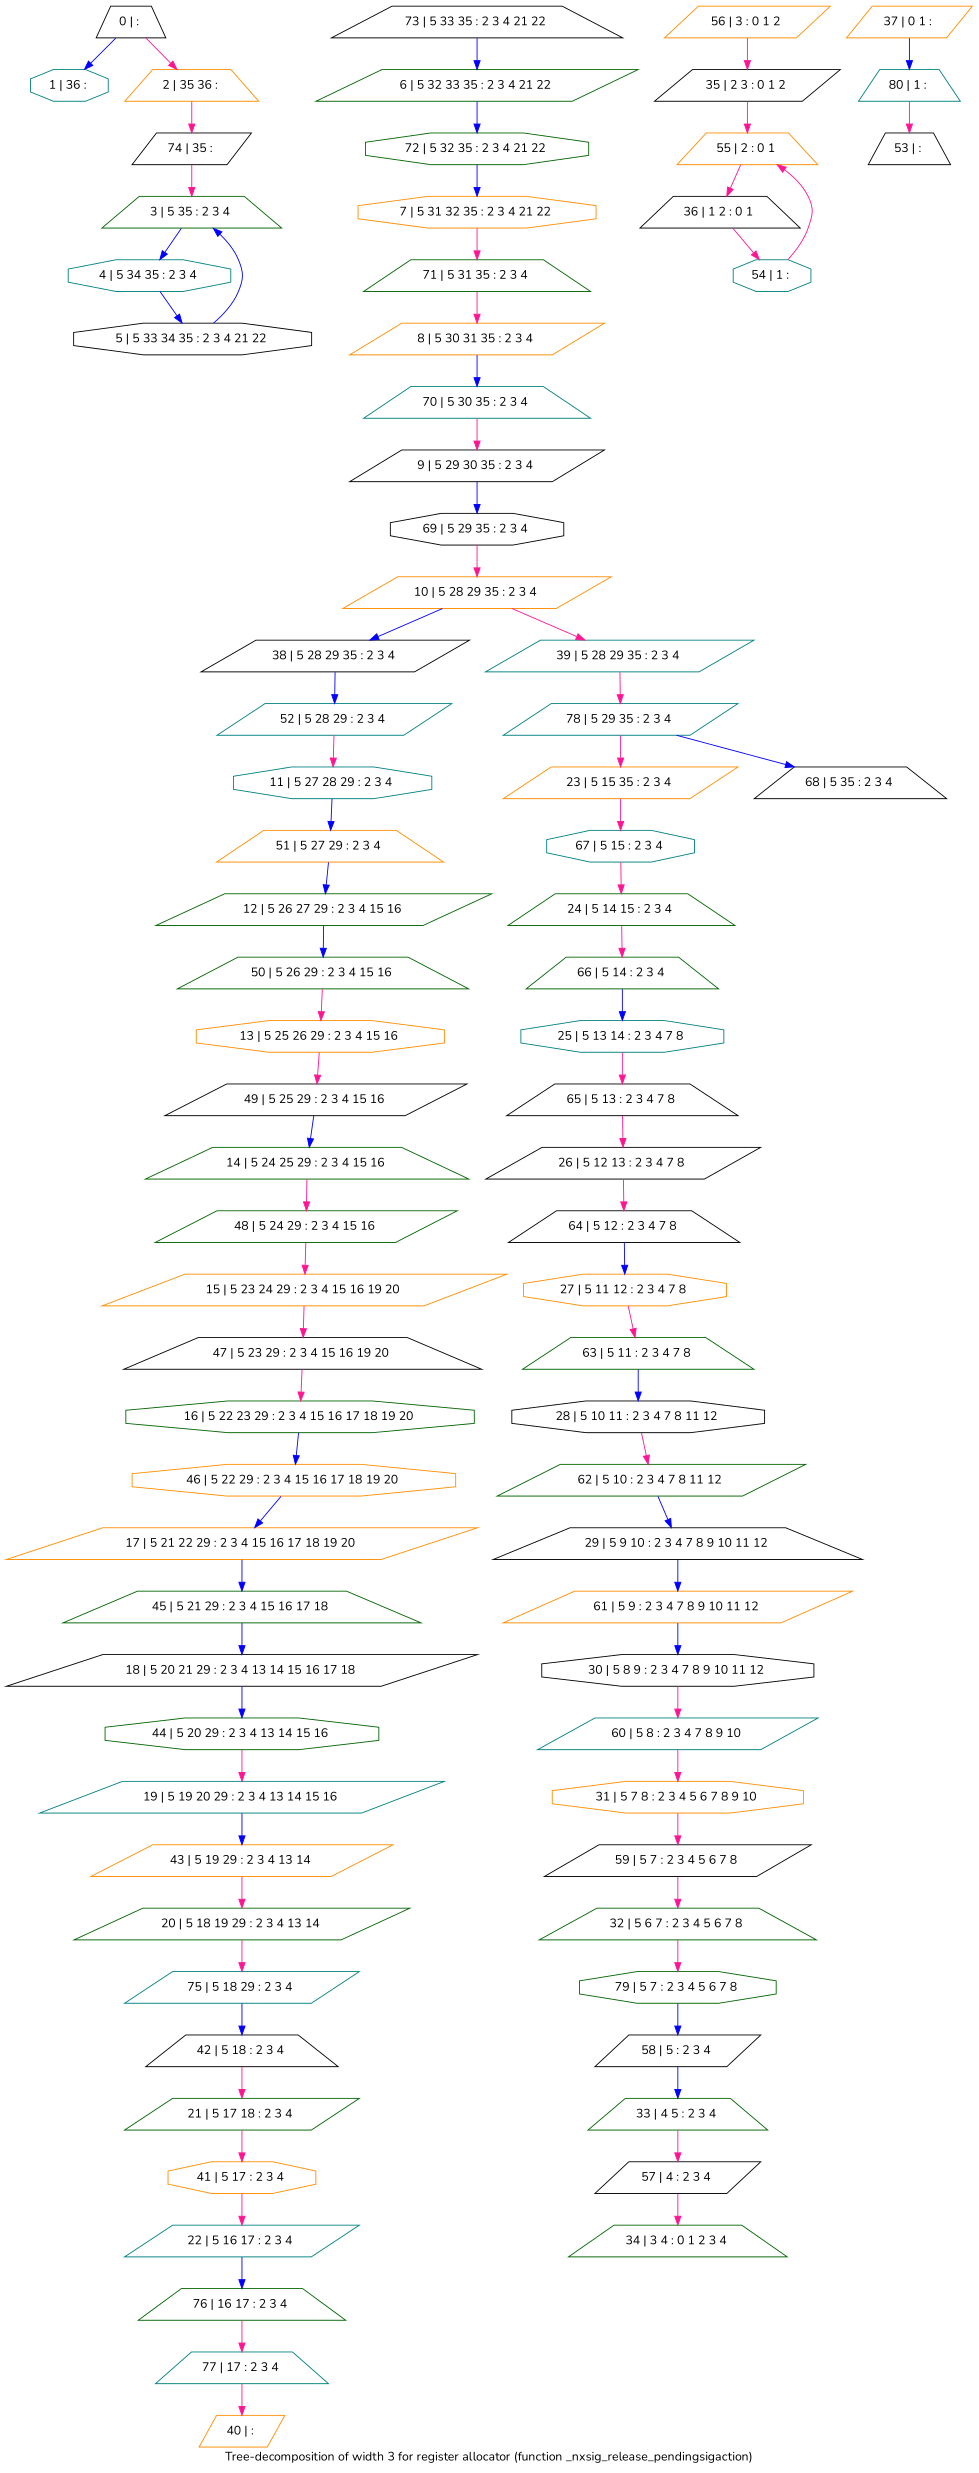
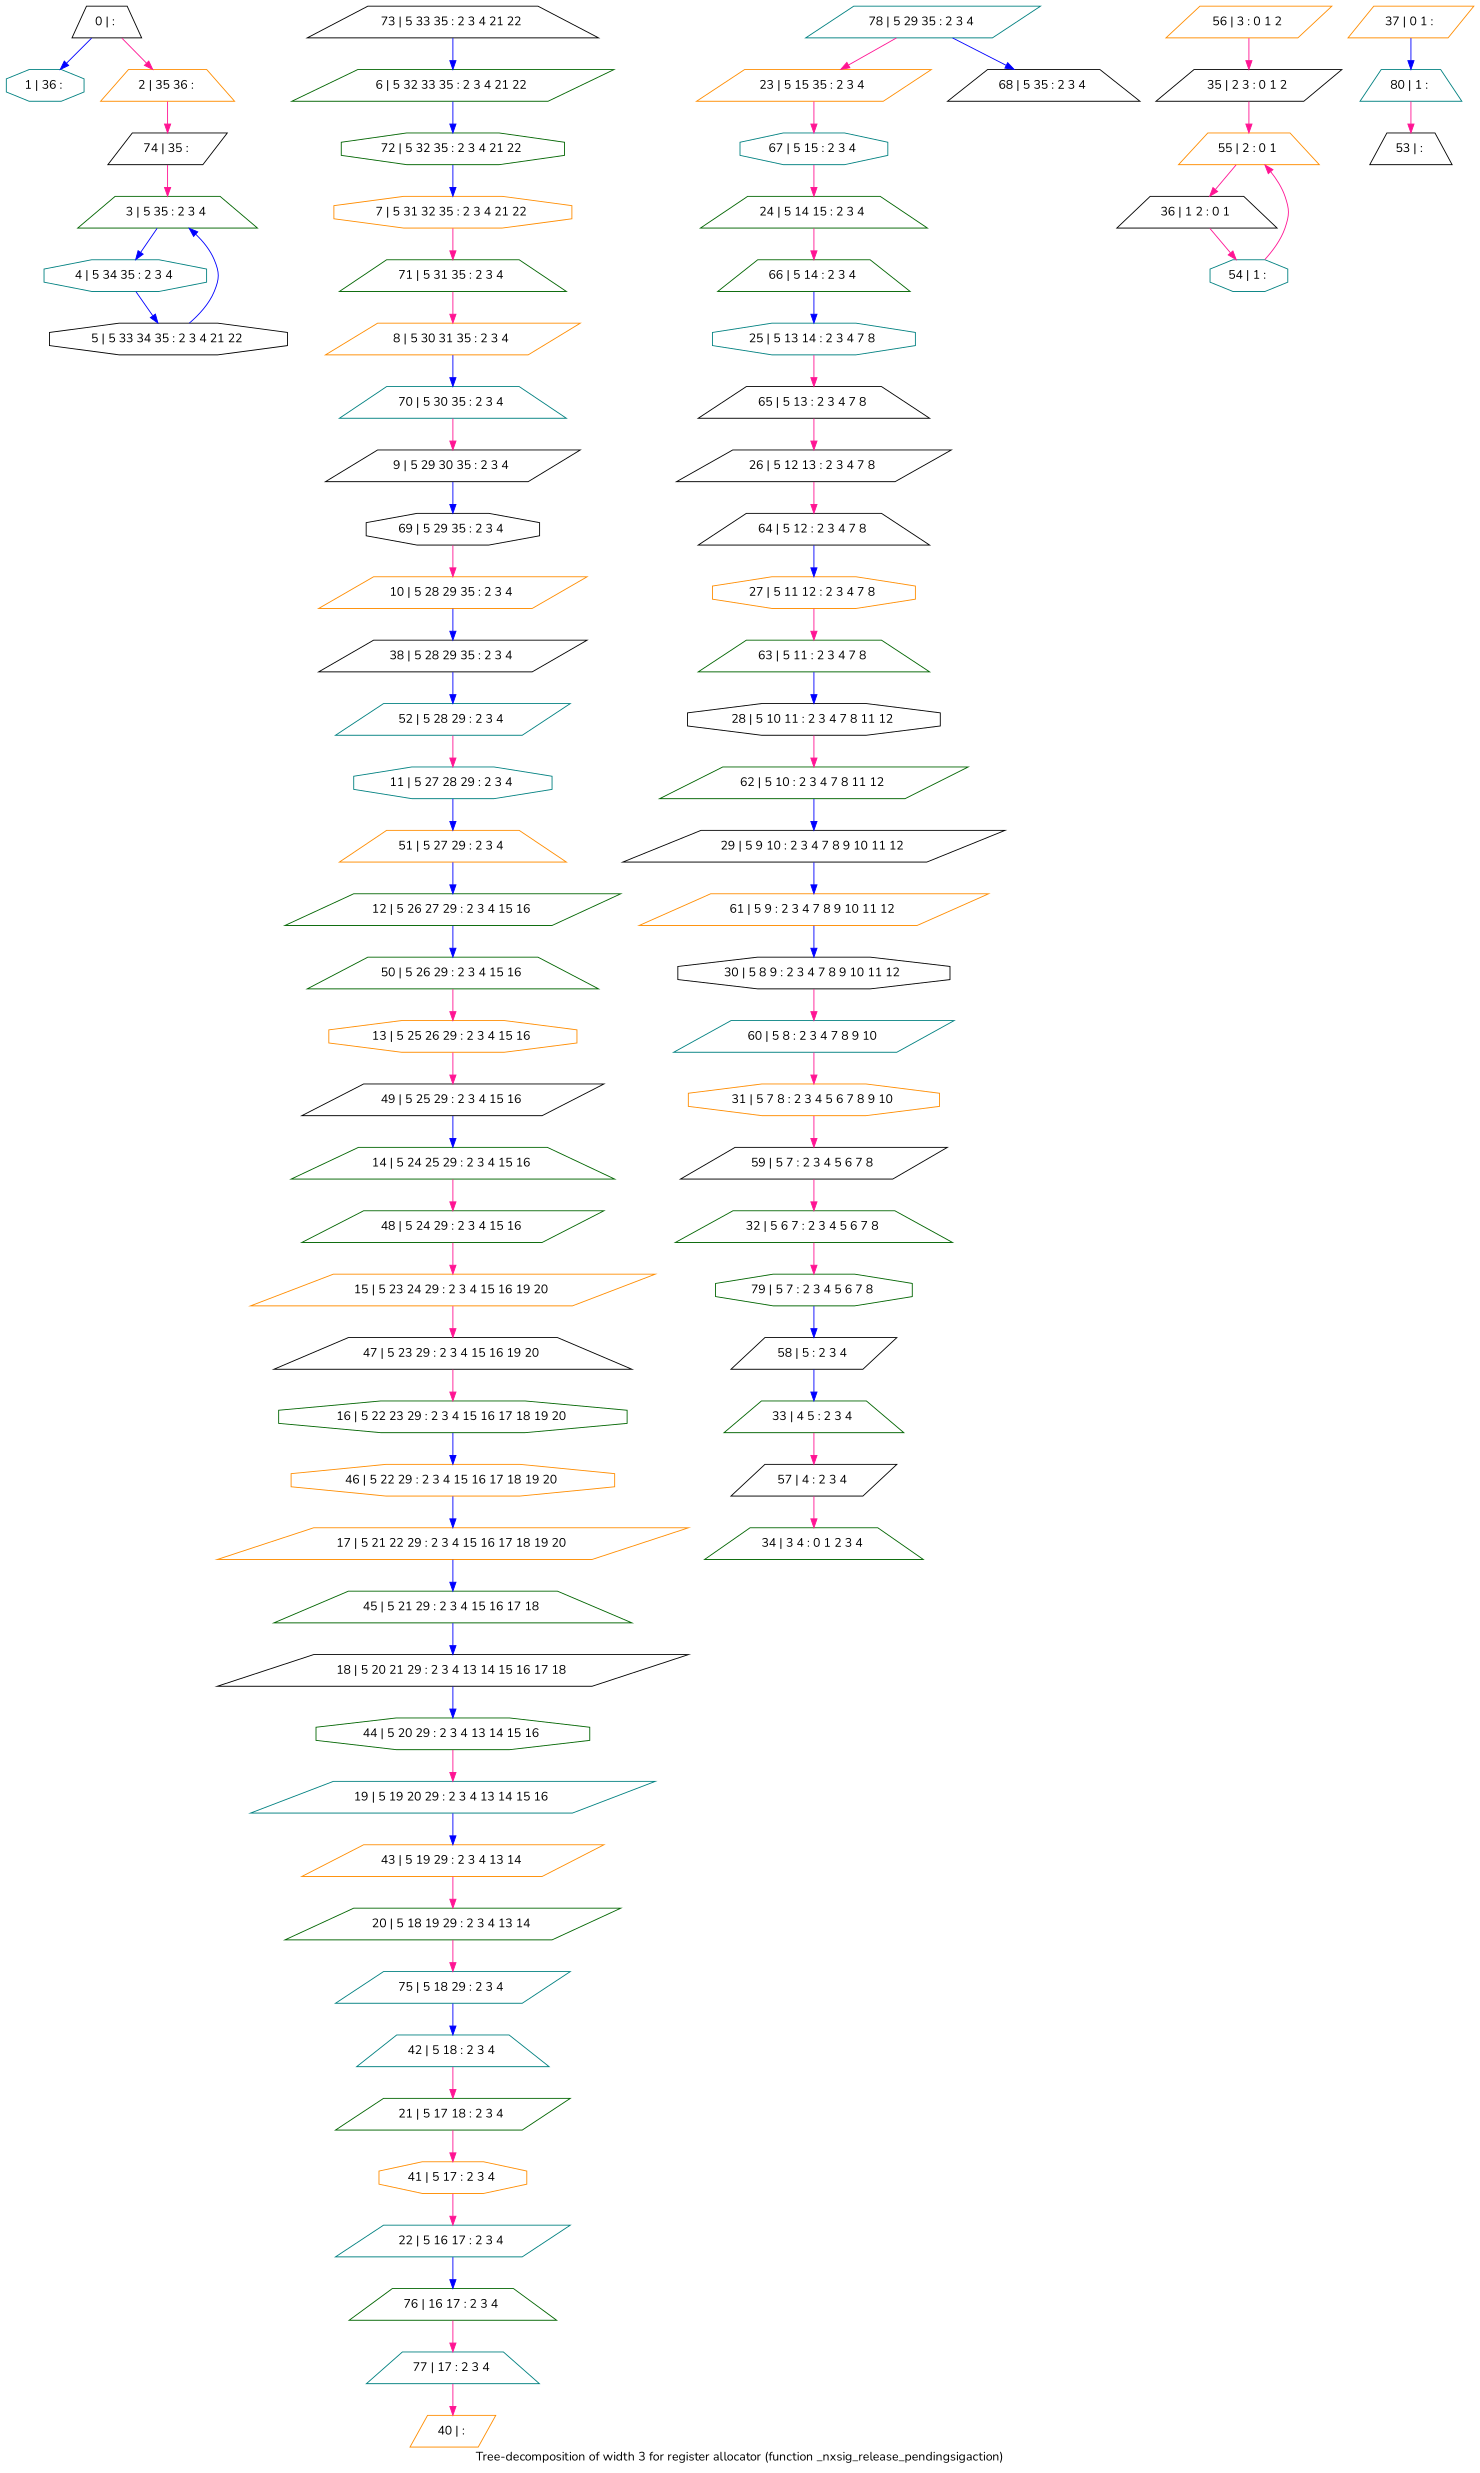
node "39 | 5 28 29 35 : 2 3 4": removed
node "29 | 5 9 10 : 2 3 4 7 8 9 10 11 12": shape trapezium -> parallelogram
node "42 | 5 18 : 2 3 4": color black -> teal
